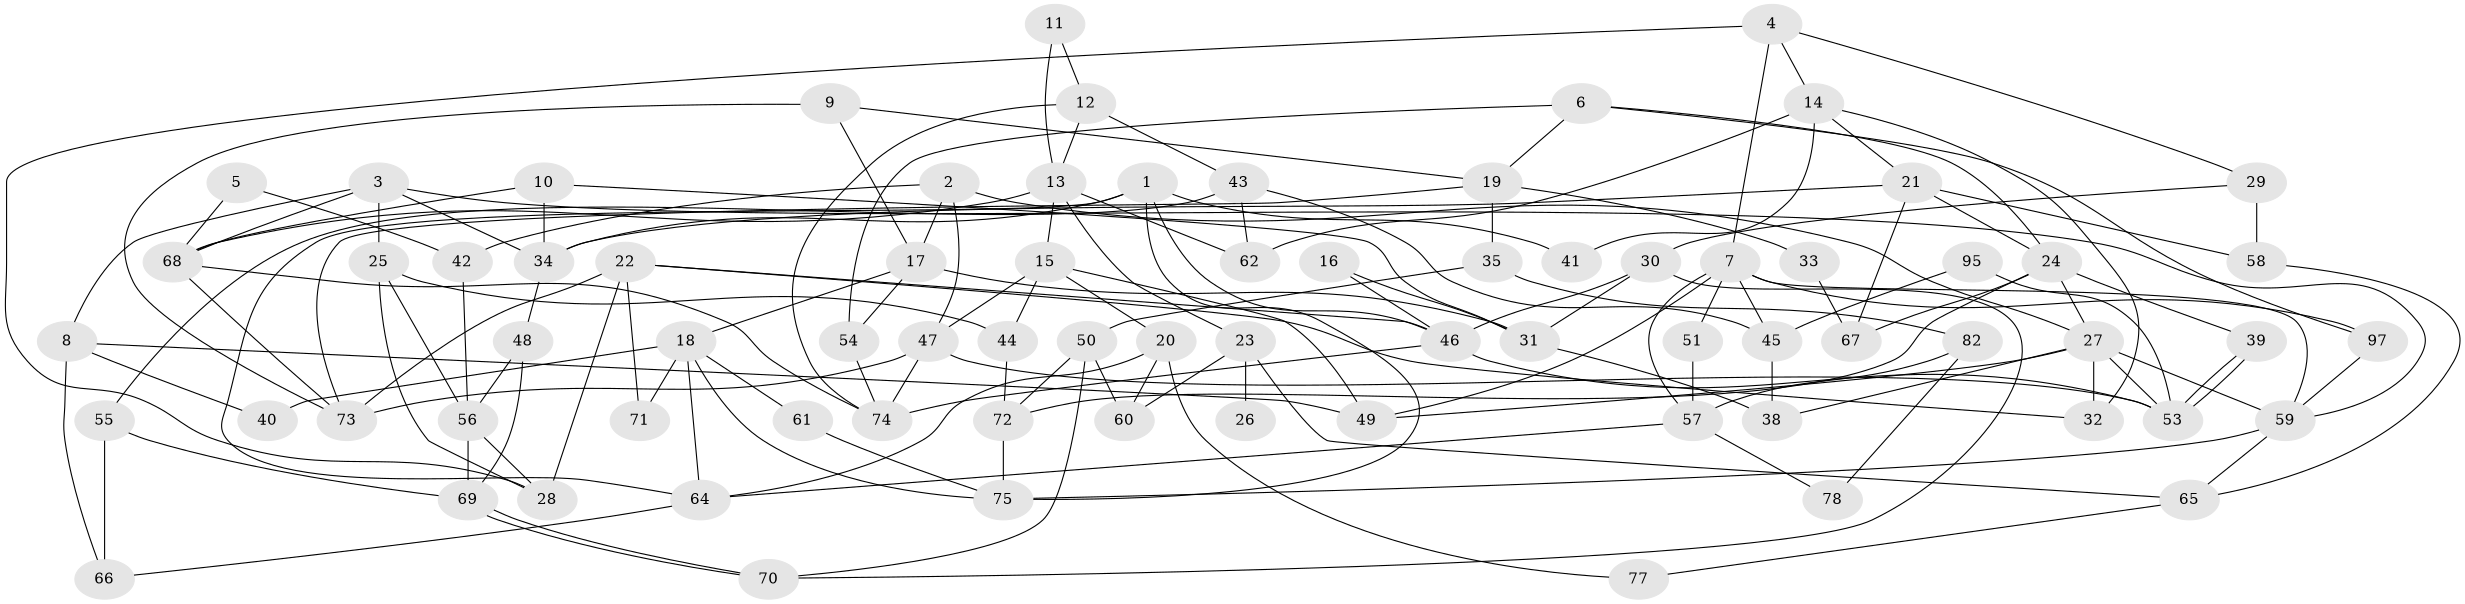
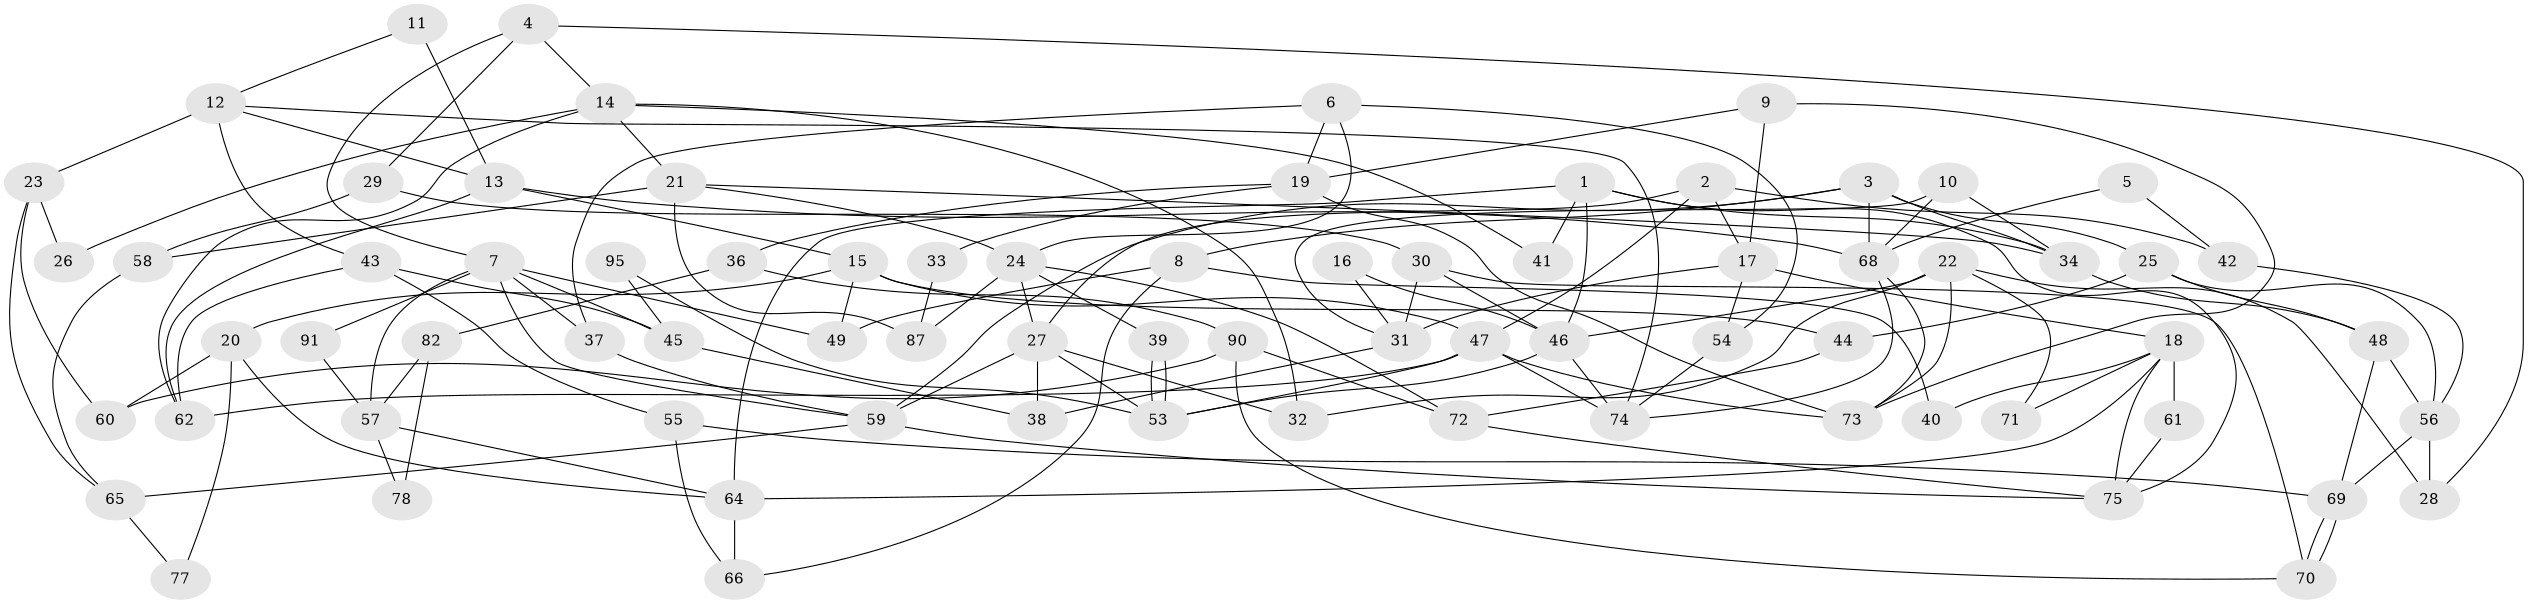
edge "14" -- "26": added
node "35": label "35" -> "36"
edge "13" -- "23": now "12" -- "23"
node "50": label "50" -> "90"
node "51": label "51" -> "91"
node "67": label "67" -> "87"
node "97": label "97" -> "37"
edge "27" -- "49": removed
edge "47" -- "62": added
edge "25" -- "28": now "25" -- "48"
